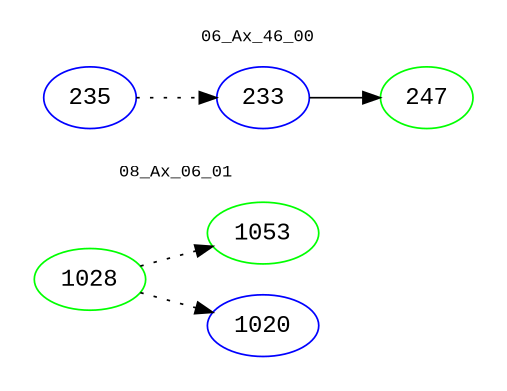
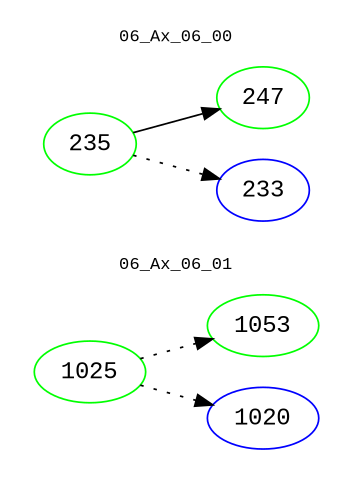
cluster "06_Ax_46_00": label "06_Ax_46_00" -> "06_Ax_06_00"
node "235": color blue -> green
edge "233" -> "247": now "235" -> "247"
cluster "08_Ax_06_01": label "08_Ax_06_01" -> "06_Ax_06_01"
node "1028": label "1028" -> "1025"
